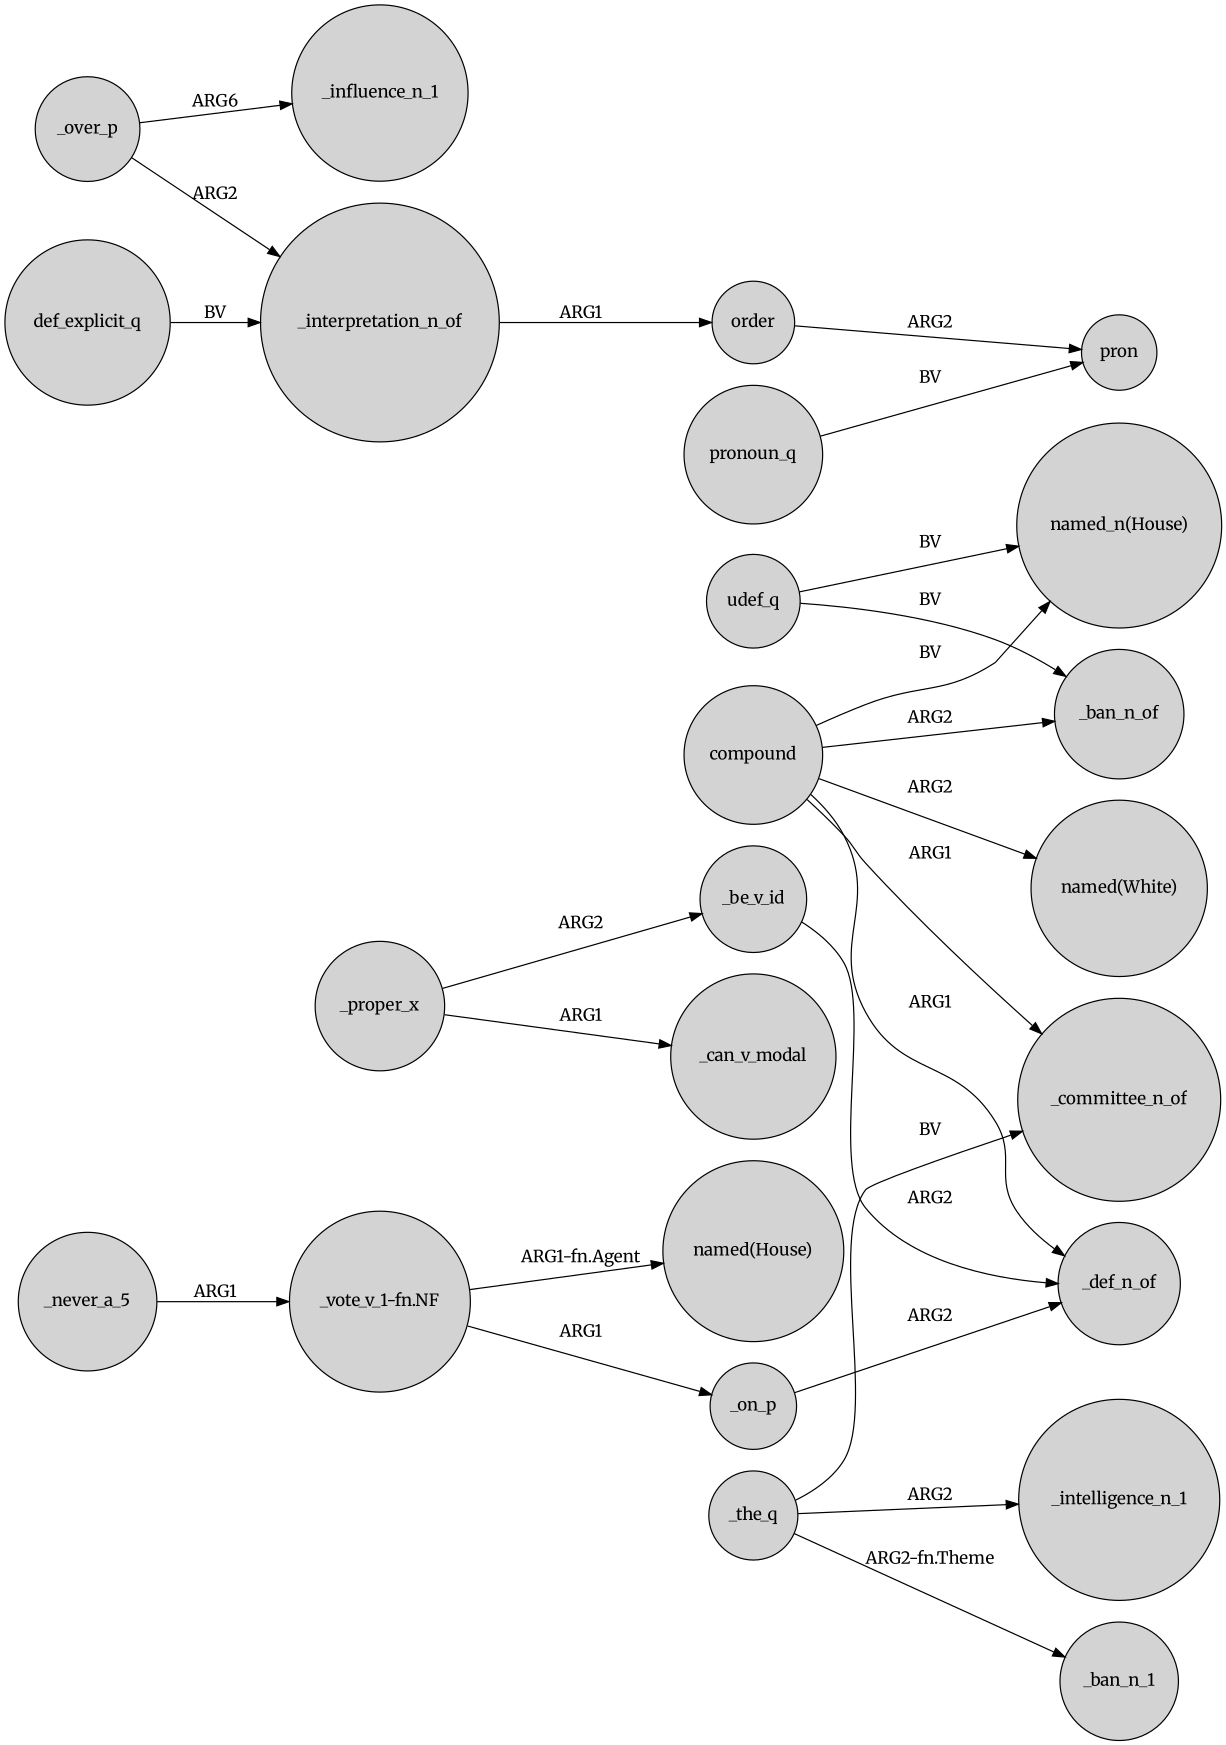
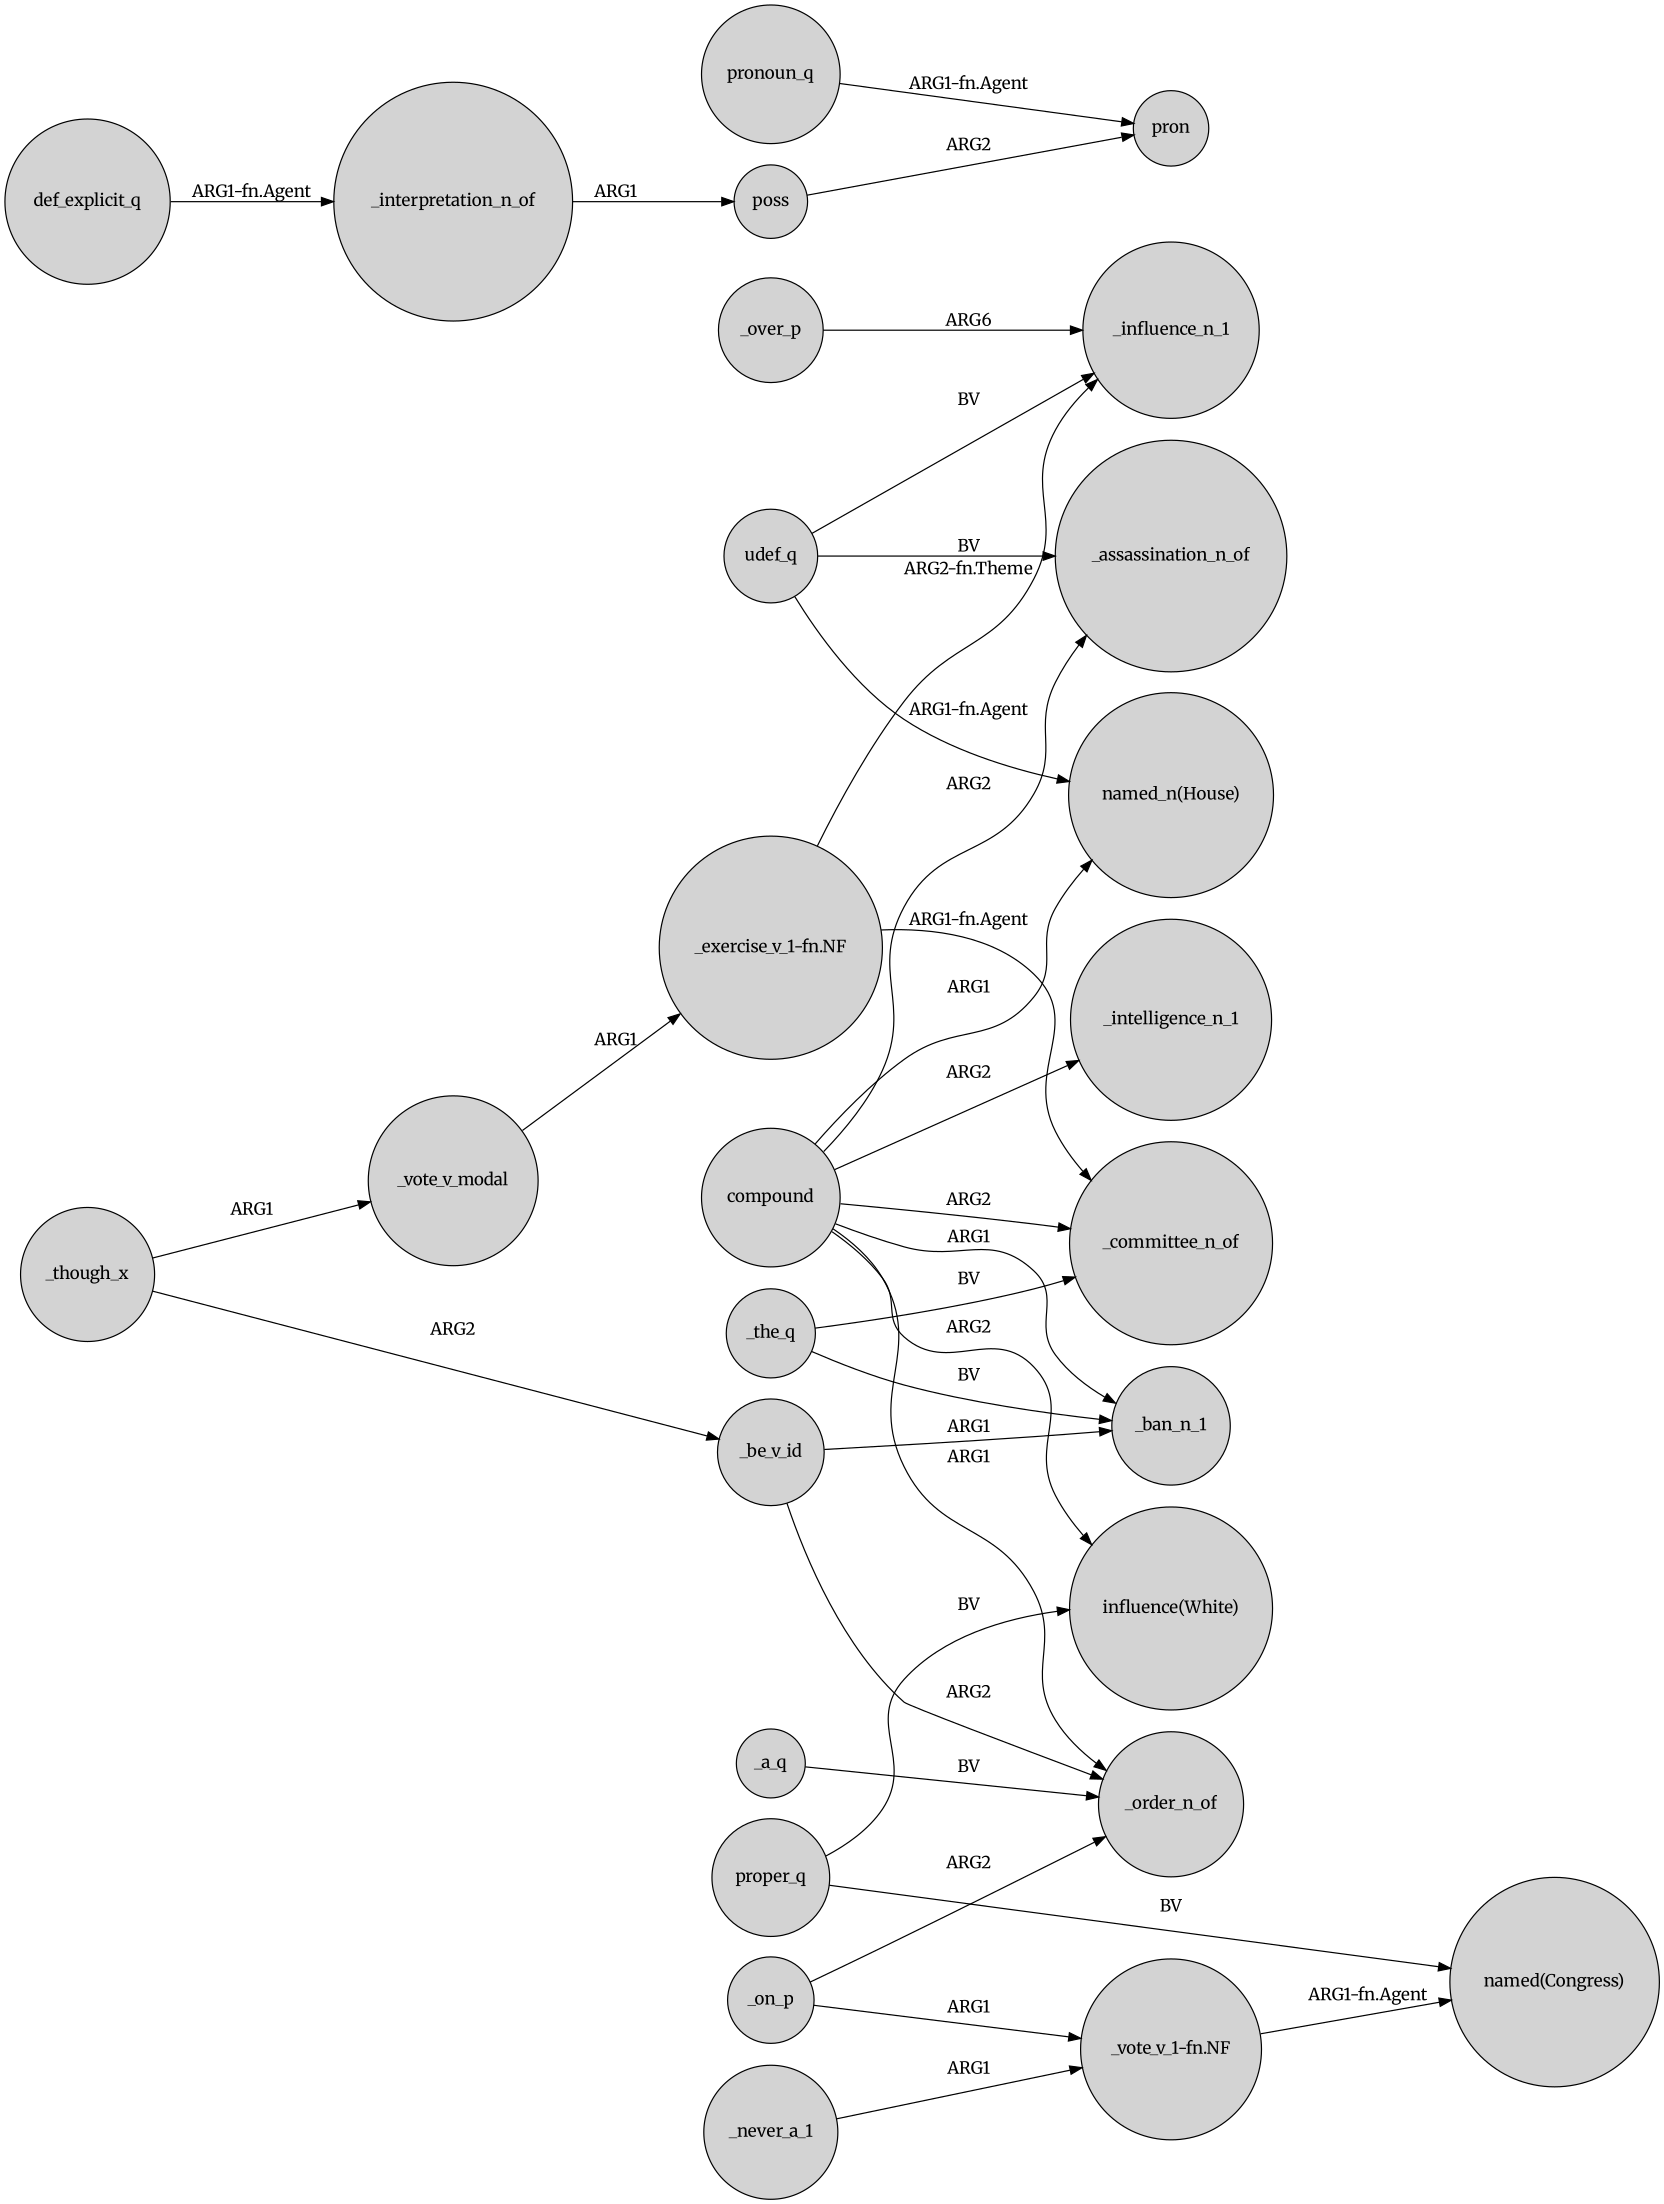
edge "_over_p" -> "_interpretation_n_of": removed, label "ARG2"
edge "def_explicit_q" -> "_interpretation_n_of": label "BV" -> "ARG1-fn.Agent"
node "order": label "order" -> "poss"
edge "pronoun_q" -> "pron": label "BV" -> "ARG1-fn.Agent"
edge "udef_q" -> "_influence_n_1": added, label "BV"
edge "udef_q" -> "named_n(House)": label "BV" -> "ARG1-fn.Agent"
edge "compound" -> "named_n(House)": label "BV" -> "ARG1"
node "_ban_n_of": label "_ban_n_of" -> "_assassination_n_of"
edge "compound" -> "_committee_n_of": label "ARG1" -> "ARG2"
node "named(White)": label "named(White)" -> "influence(White)"
node "_exercise_v_1-fn.NF": added
node "_proper_x": label "_proper_x" -> "_though_x"
node "_can_v_modal": label "_can_v_modal" -> "_vote_v_modal"
node "named(House)": label "named(House)" -> "named(Congress)"
edge "compound" -> "_ban_n_1": added, label "ARG1"
node "_def_n_of": label "_def_n_of" -> "_order_n_of"
node "_never_a_5": label "_never_a_5" -> "_never_a_1"
edge "_vote_v_1-fn.NF" -> "_on_p": reversed
edge "_be_v_id" -> "_ban_n_1": added, label "ARG1"
edge "_the_q" -> "_intelligence_n_1": now "compound" -> "_intelligence_n_1"
edge "_the_q" -> "_ban_n_1": label "ARG2-fn.Theme" -> "BV"
node "_a_q": added
node "proper_q": added
